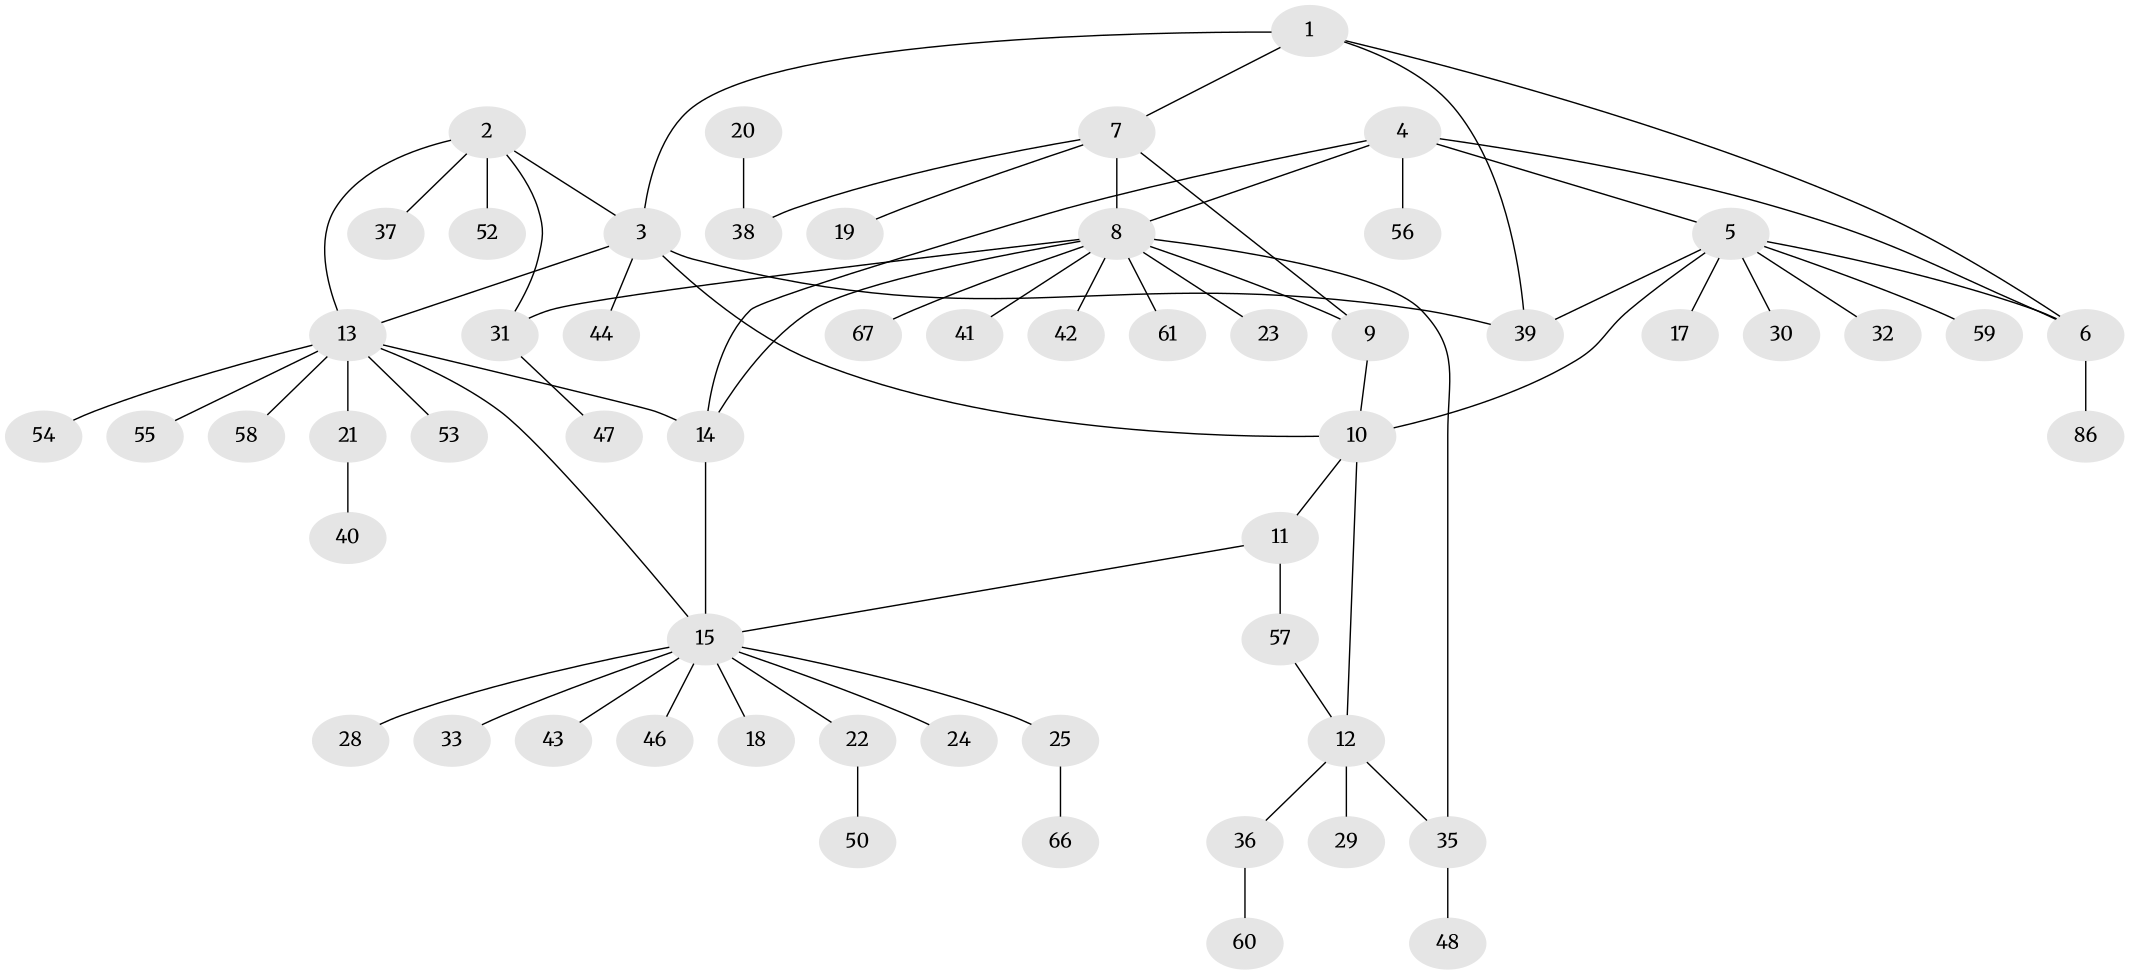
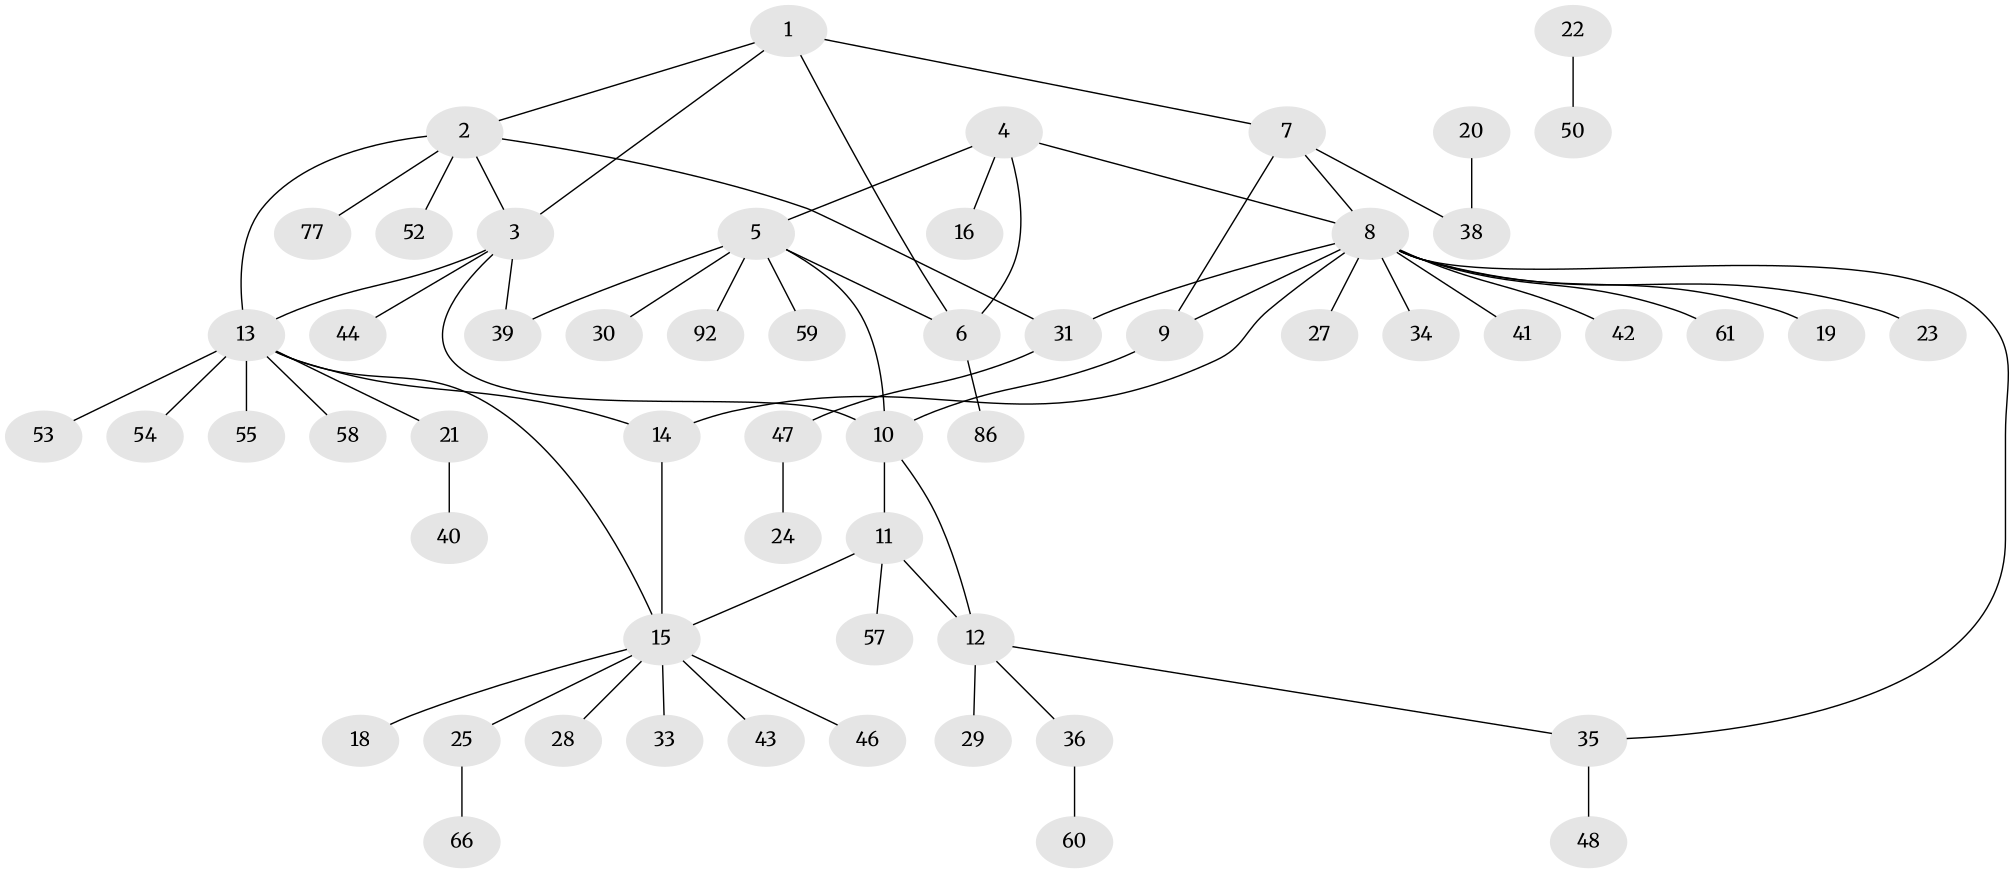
edge "1" -- "39": now "1" -- "2"
edge "7" -- "19": now "8" -- "19"
edge "4" -- "14": removed
node "37": label "37" -> "77"
node "56": label "56" -> "16"
node "67": label "67" -> "27"
node "34": added
node "17": removed
node "32": label "32" -> "92"
edge "15" -- "24": now "47" -- "24"
edge "15" -- "22": removed
edge "57" -- "12": now "11" -- "12"
